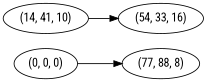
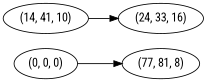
node "(54, 33, 16)": label "(54, 33, 16)" -> "(24, 33, 16)"
node "(77, 88, 8)": label "(77, 88, 8)" -> "(77, 81, 8)"
